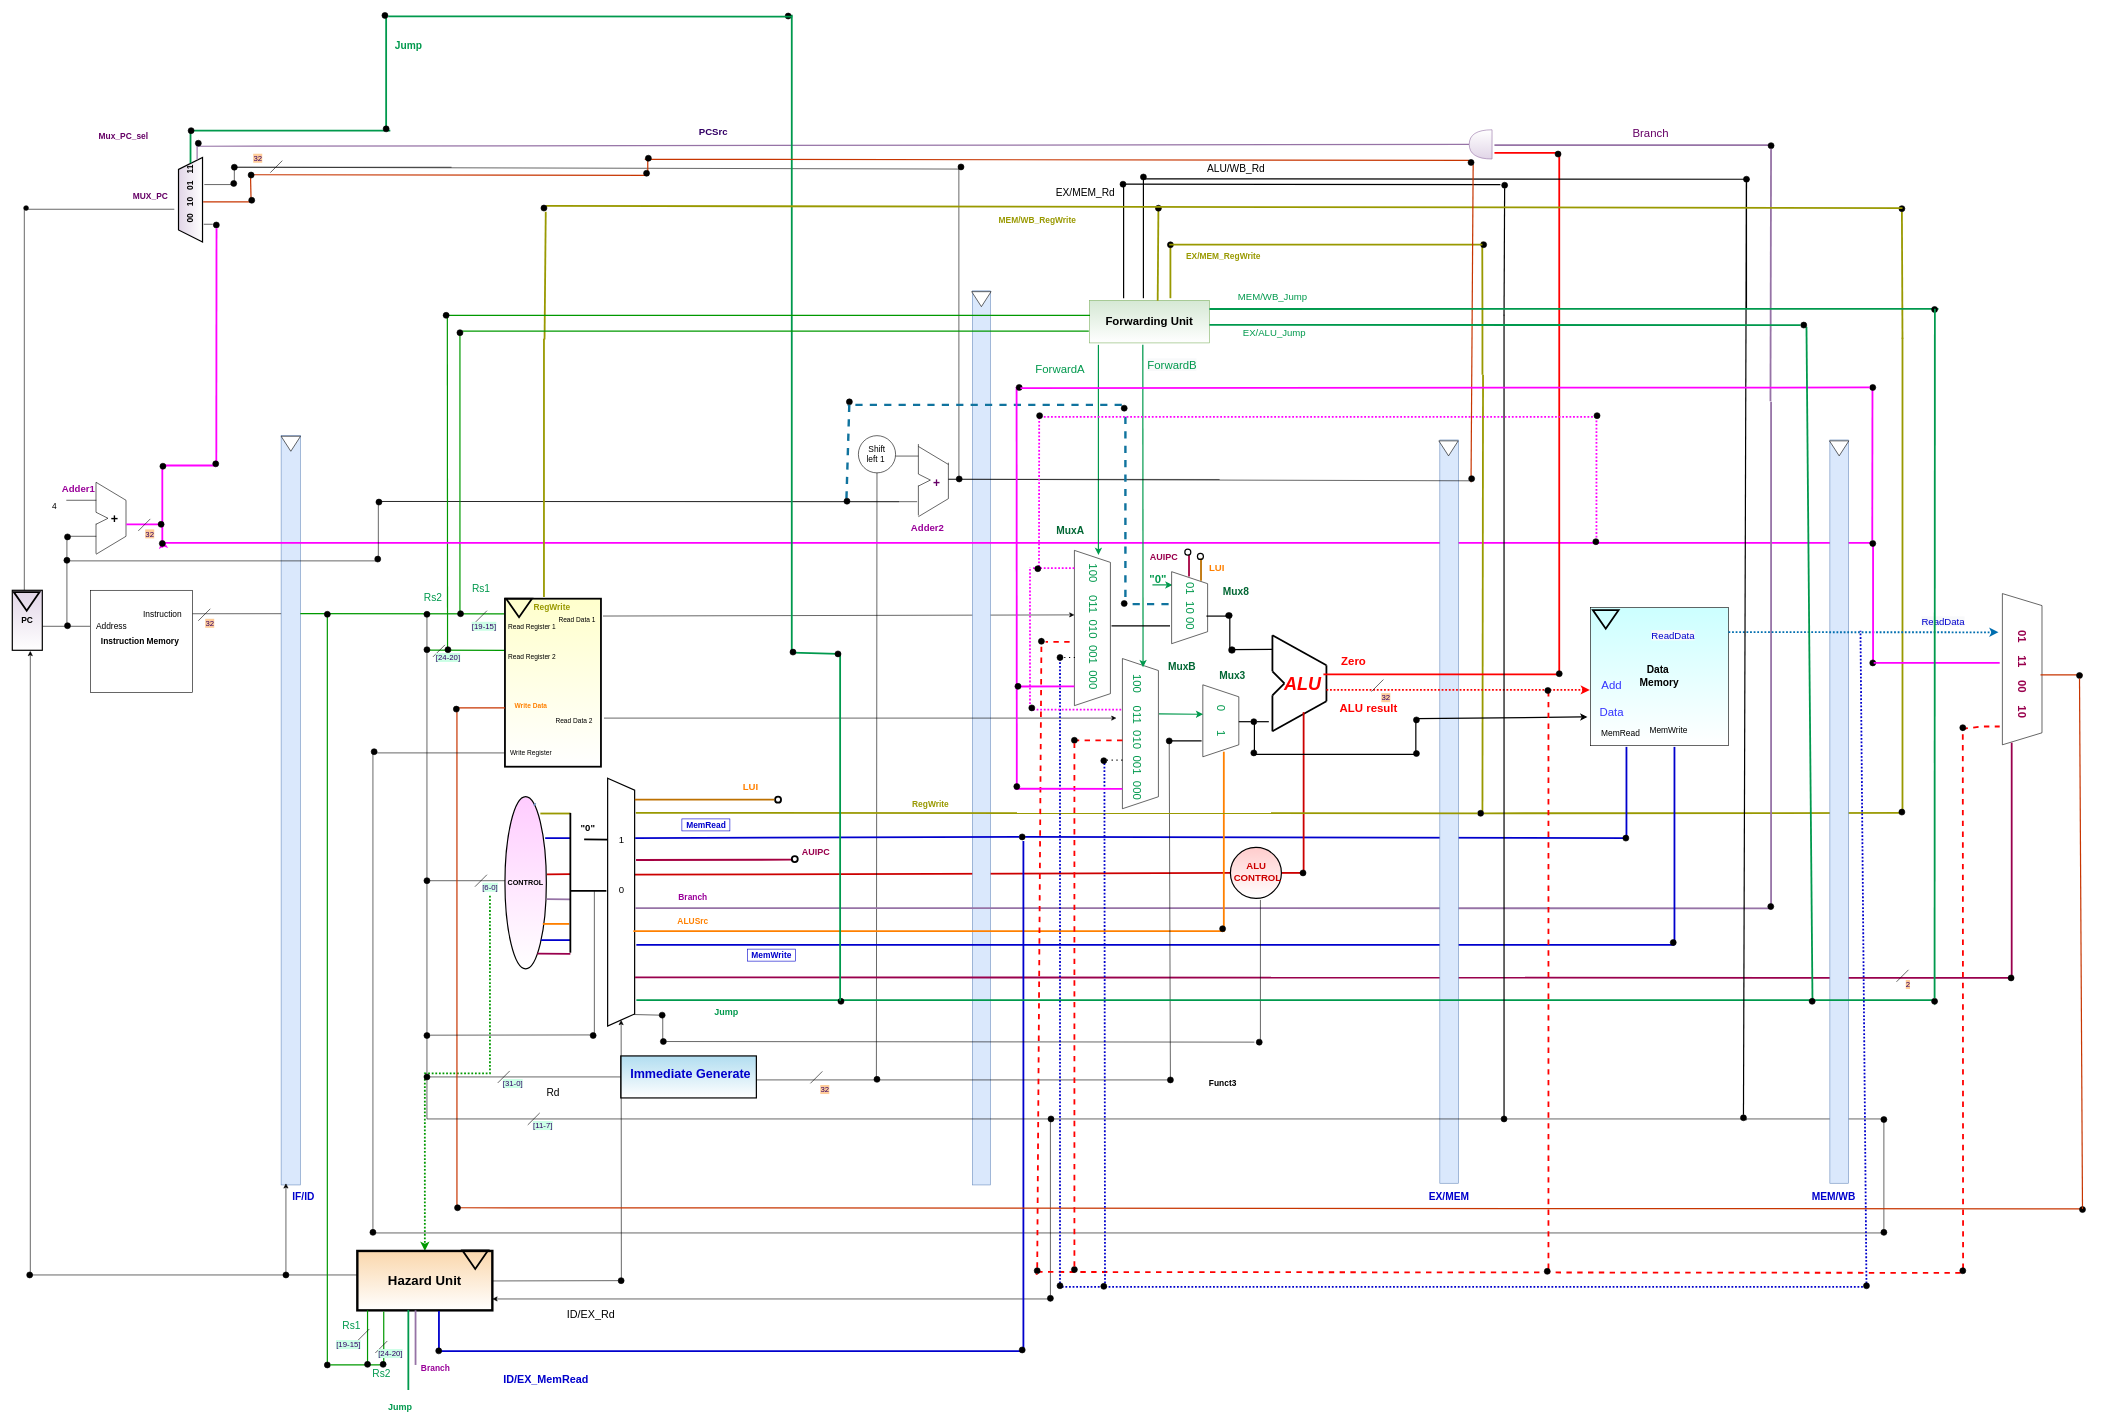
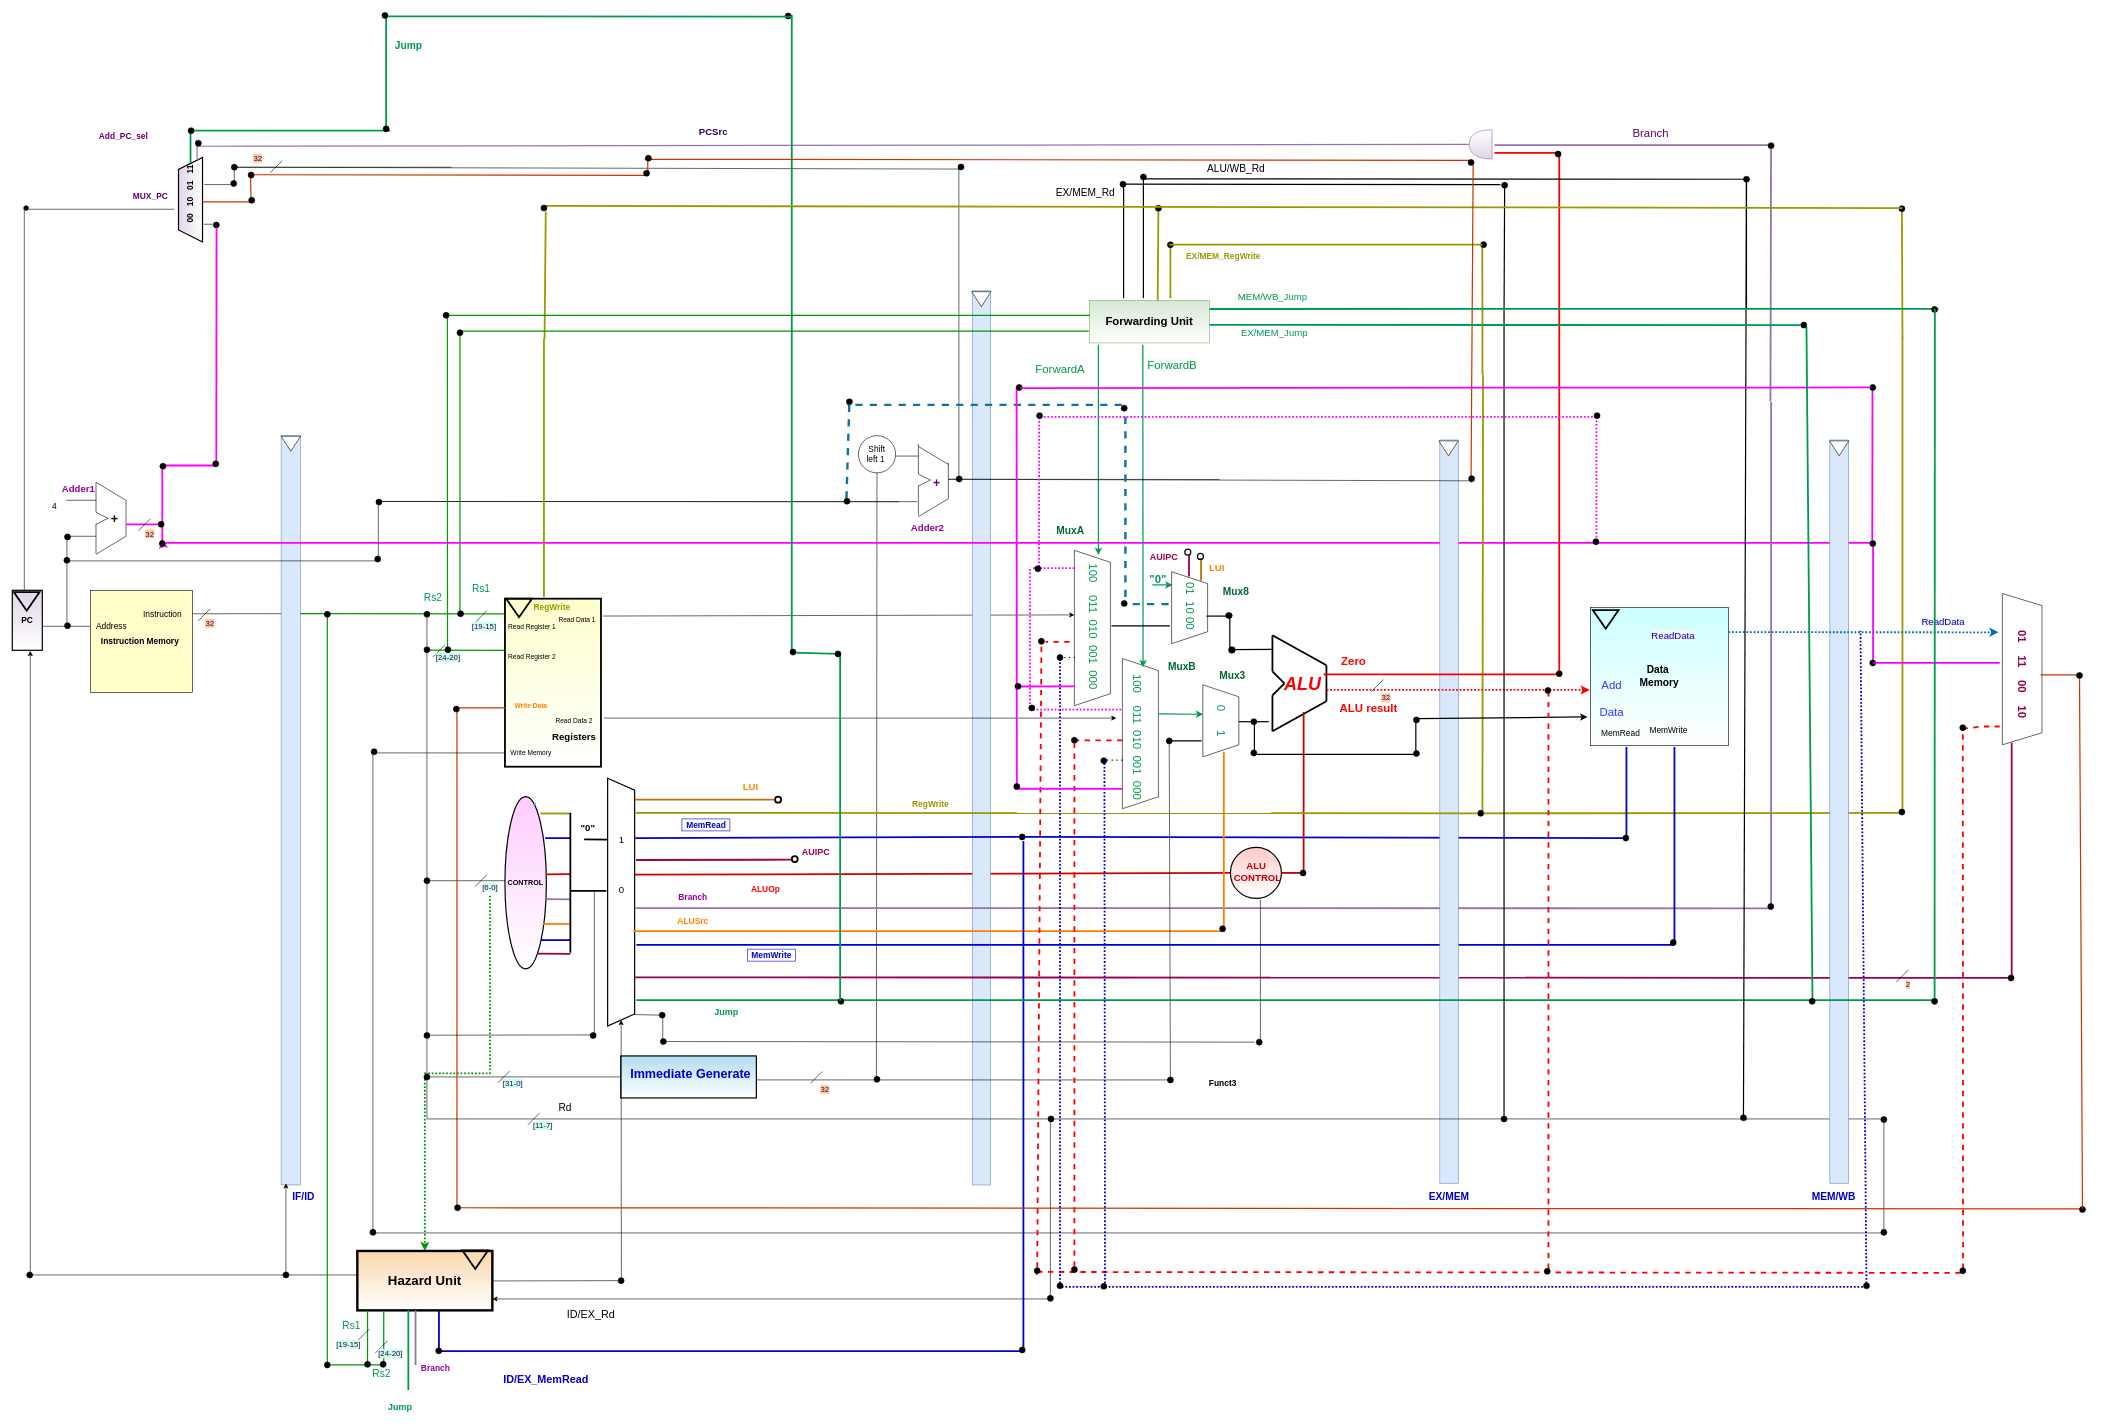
node "Mux_PC_sel": label "Mux_PC_sel" -> "Add_PC_sel"
node "MEM/WB_RegWrite": removed
node "EX/ALU_Jump": label "EX/ALU_Jump" -> "EX/MEM_Jump"
node "Instruction Memory": fillcolor #ffffff -> #ffffcc
node "Registers": added
node "Write Register": label "Write Register" -> "Write Memory"
node "ALUOp": added
node "Rd": moved (553, 1092) -> (565, 1107)
